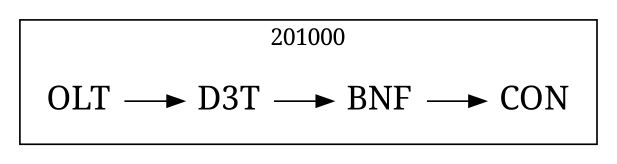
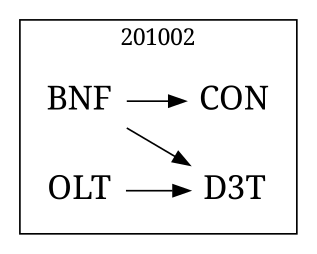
cluster "201000": label "201000" -> "201002"
edge "D3T" -> "BNF": reversed
